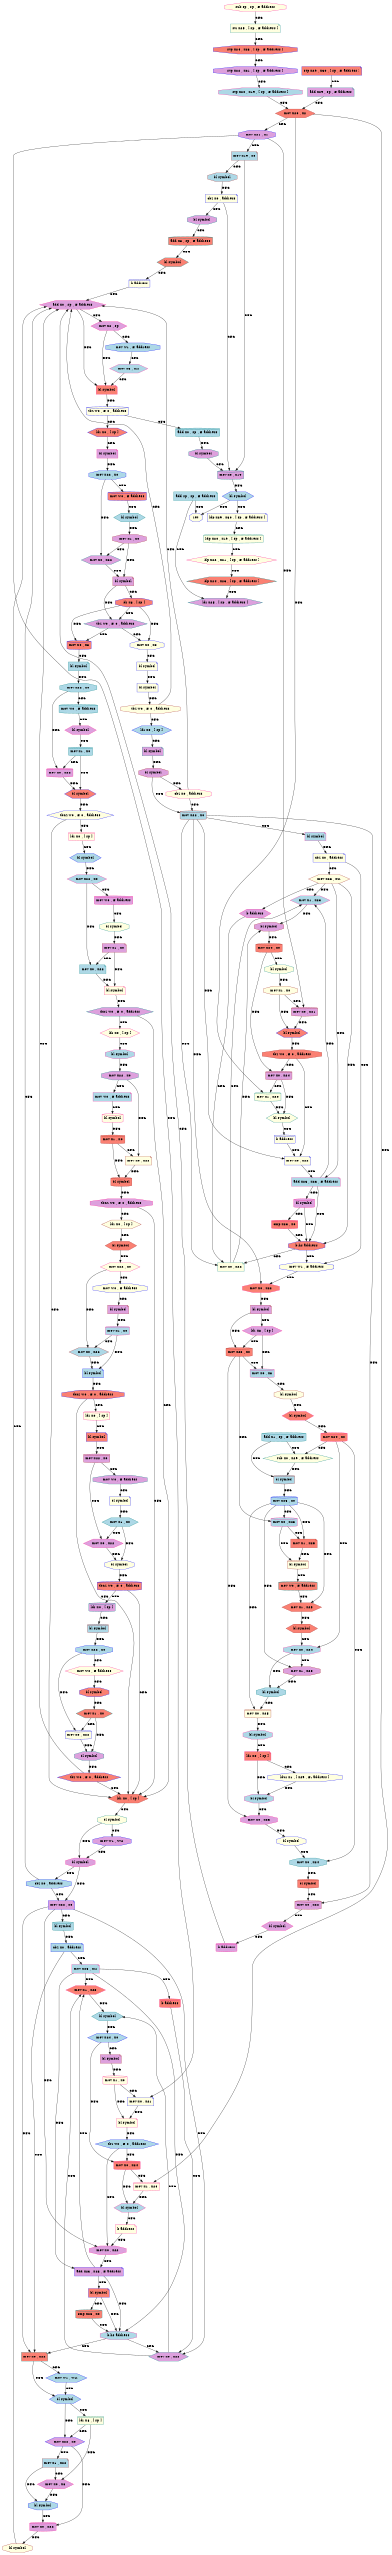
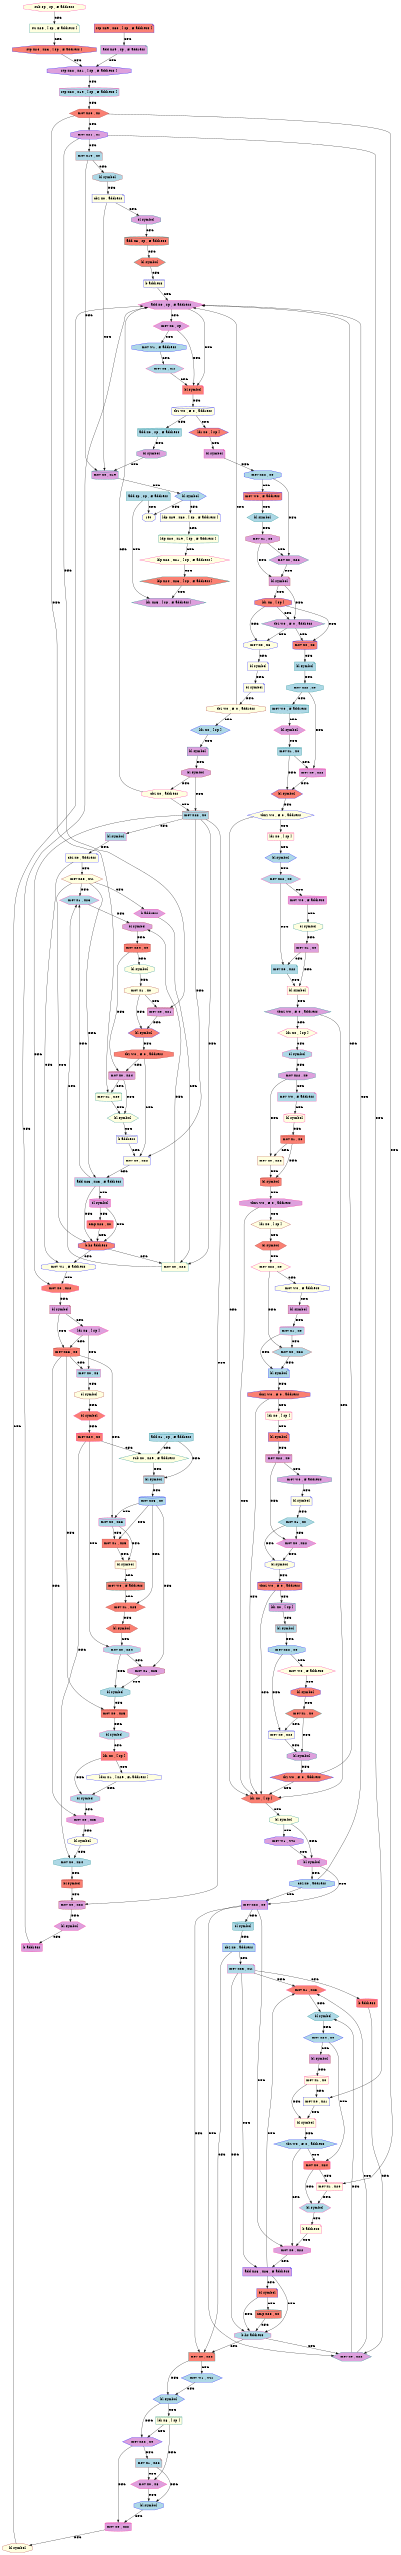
node "stp x20 , x19 , [ sp , # address ]": shape octagon -> cylinder
edge "add x29 , sp , # address" -> "mov x20 , x2": now "add x29 , sp , # address" -> "stp x22 , x21 , [ sp , # address ]"
edge "mov x25 , x0" -> "mov x0 , x25": now "mov x23 , x0" -> "mov x0 , x25"
node "mov x0 , x25": fillcolor lightyellow -> salmon
